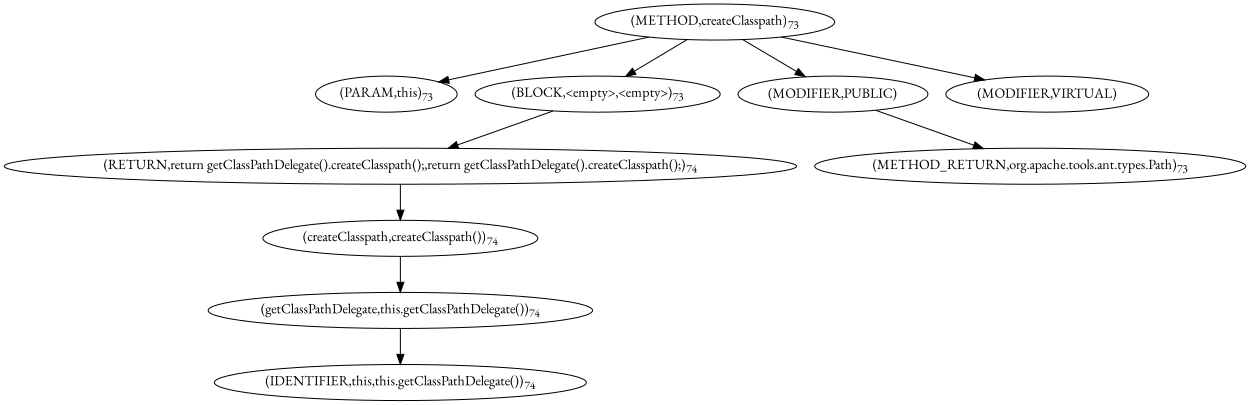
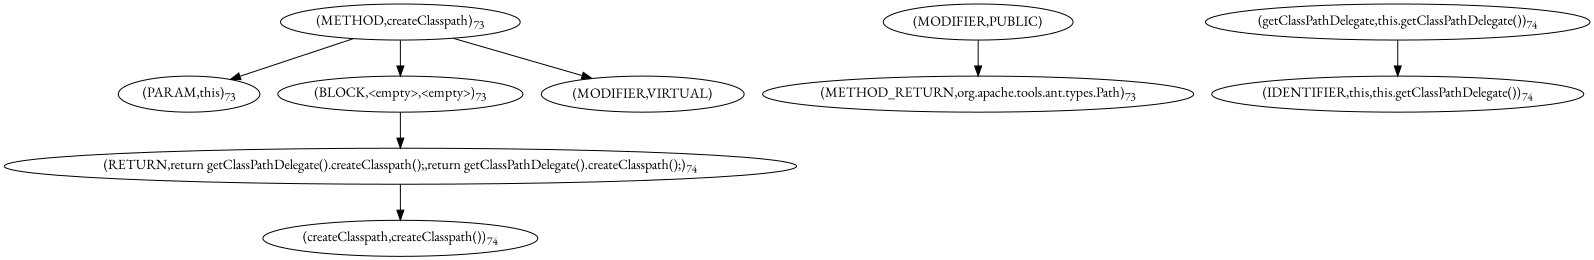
edge "(METHOD,createClasspath)" -> "(MODIFIER,PUBLIC)": removed
edge "(createClasspath,createClasspath())" -> "(getClassPathDelegate,this.getClassPathDelegate())": removed
